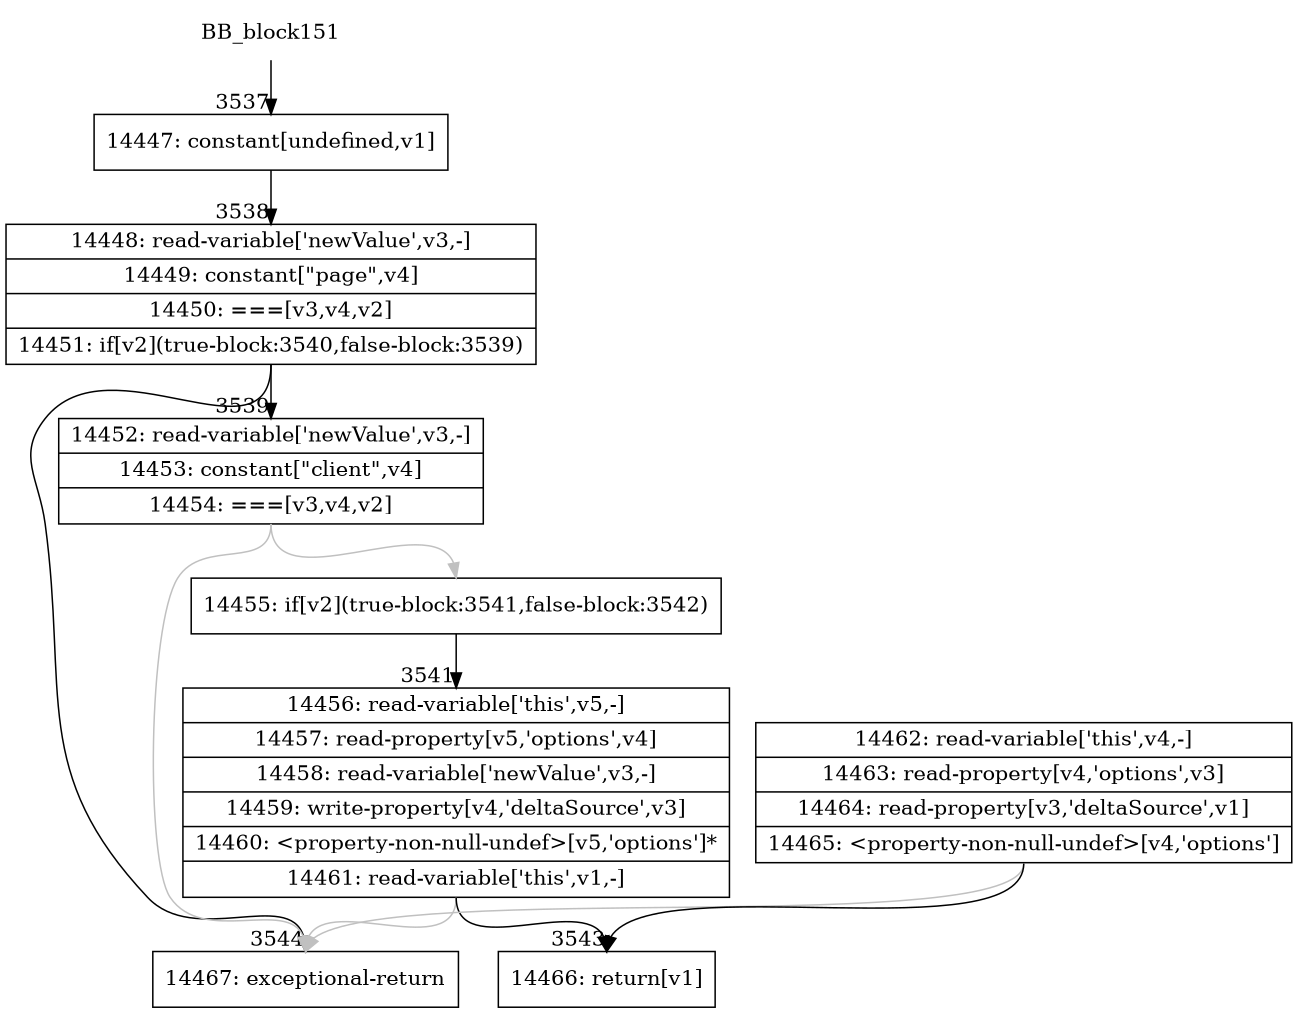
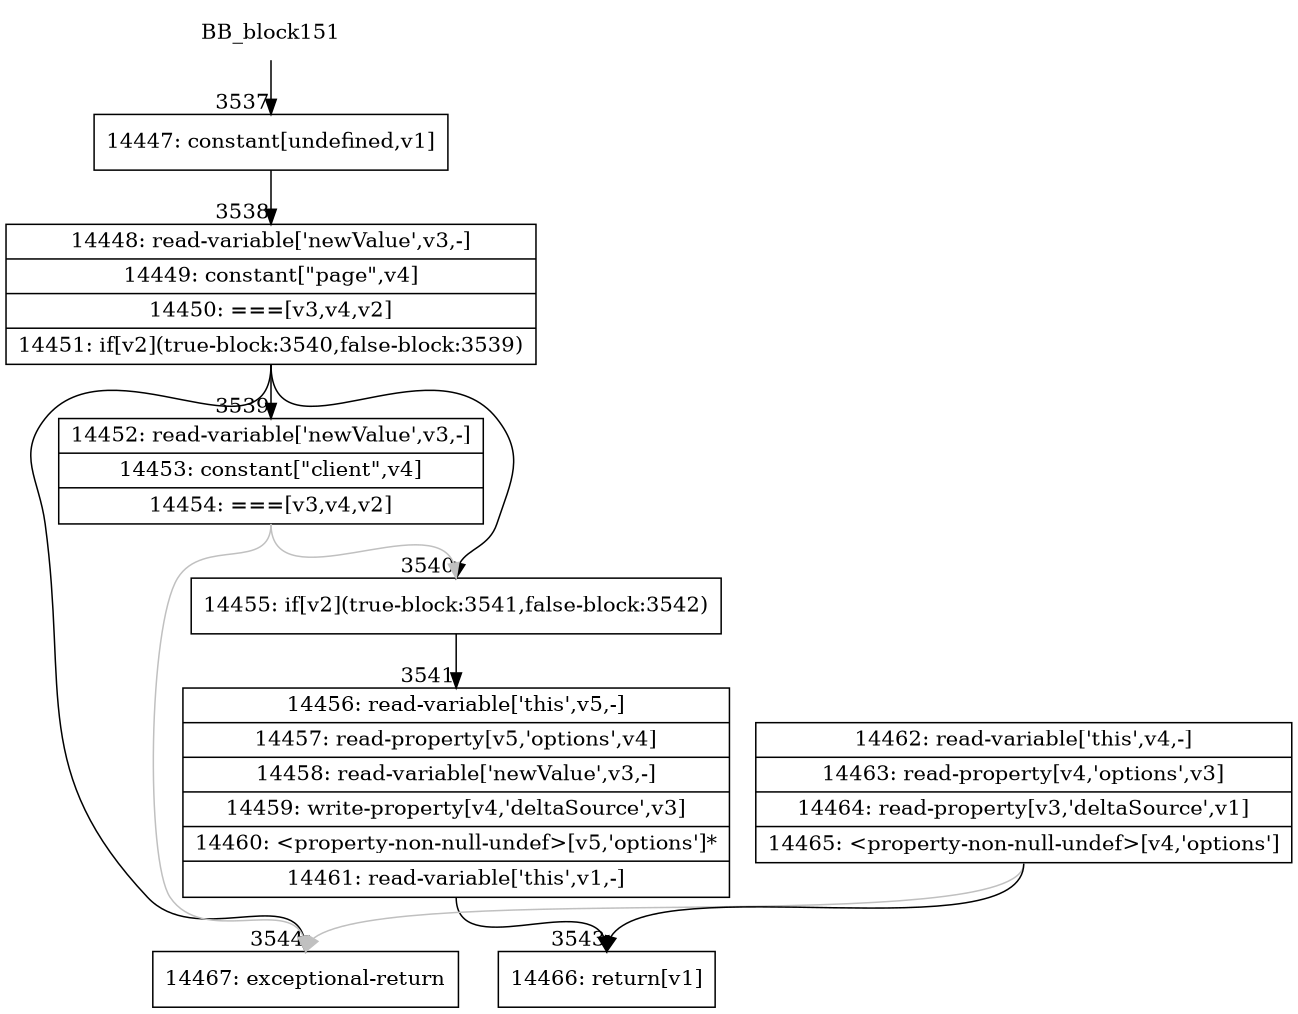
edge "14448: read-variable['newValue',v3,-]" -> "14455: if[v2](true-block:3541,false-block:3542)": added
edge "14456: read-variable['this',v5,-]" -> "14467: exceptional-return": removed
